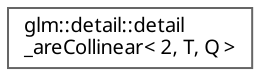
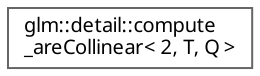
node "glm::detail::detail _areCollinear< 2, T, Q >": label "glm::detail::detail _areCollinear< 2, T, Q >" -> "glm::detail::compute _areCollinear< 2, T, Q >"
